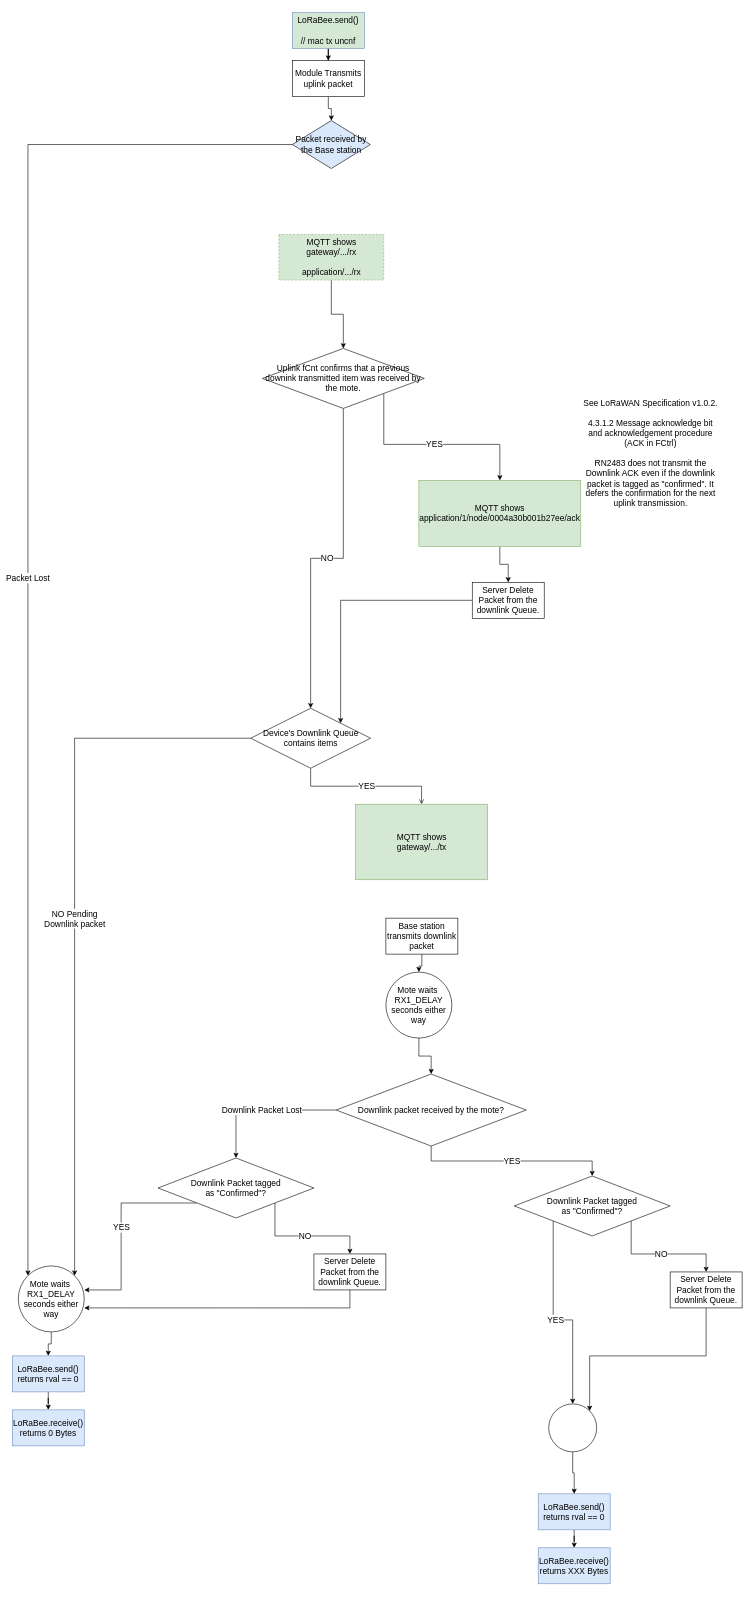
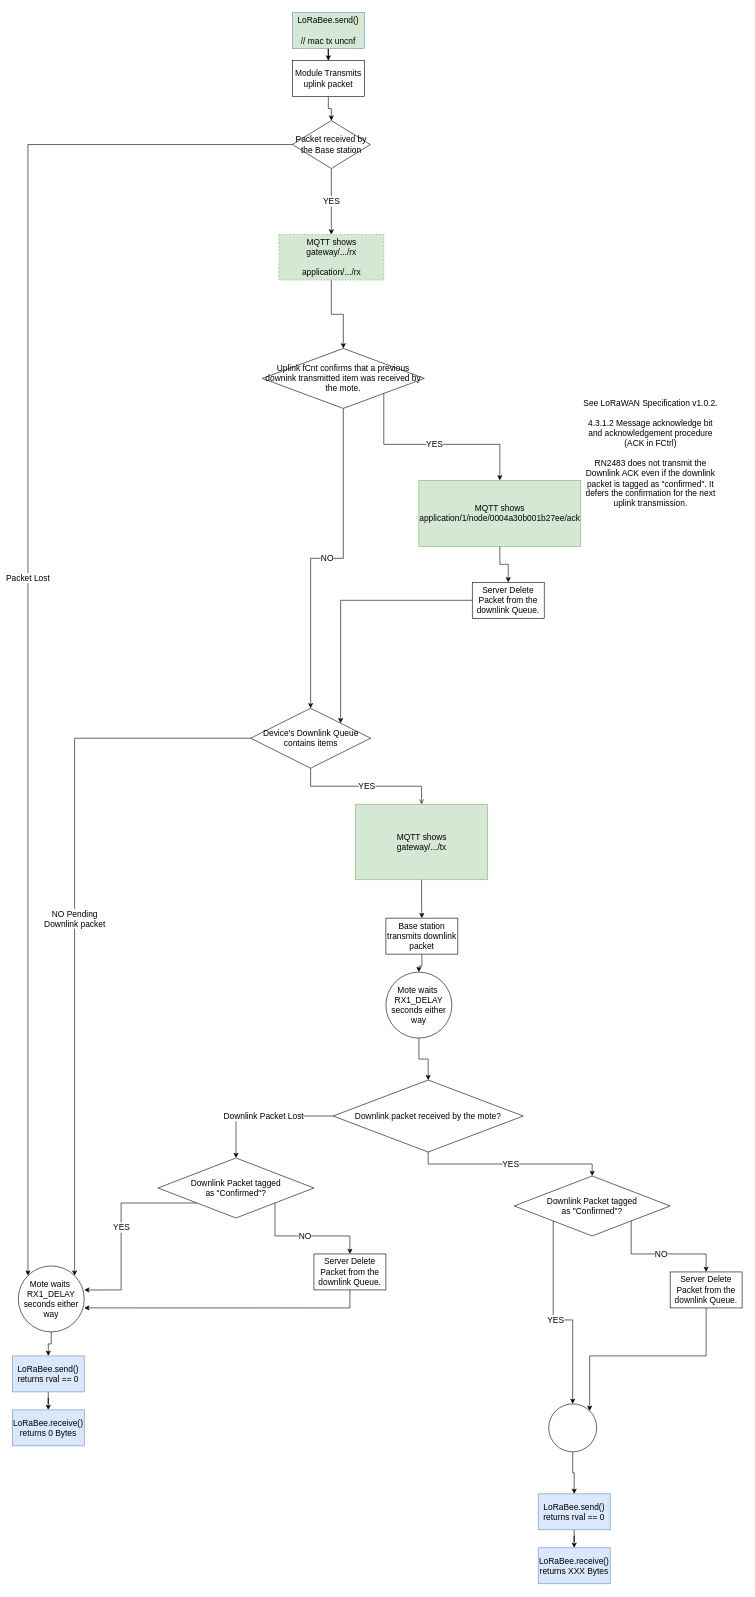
node "Packet received by the Base station": fillcolor #dae8fc -> #ffffff
edge "Packet received by the Base station" -> "MQTT shows gateway/.../rx application/.../rx": added, label "YES"
edge "MQTT shows gateway/.../tx" -> "Base station transmits downlink packet": added
node "Downlink packet received by the mote?": moved (431, 1110) -> (428, 1116)
